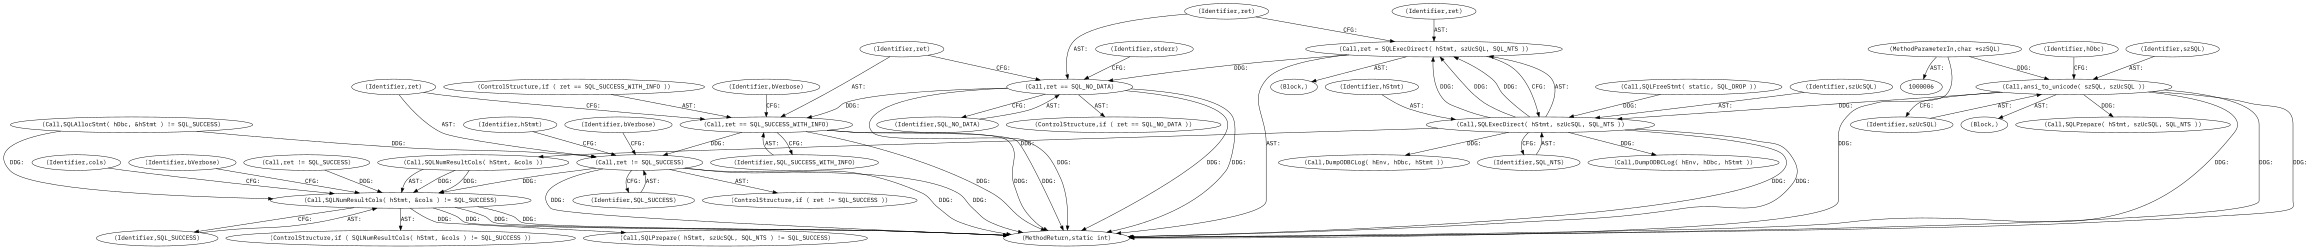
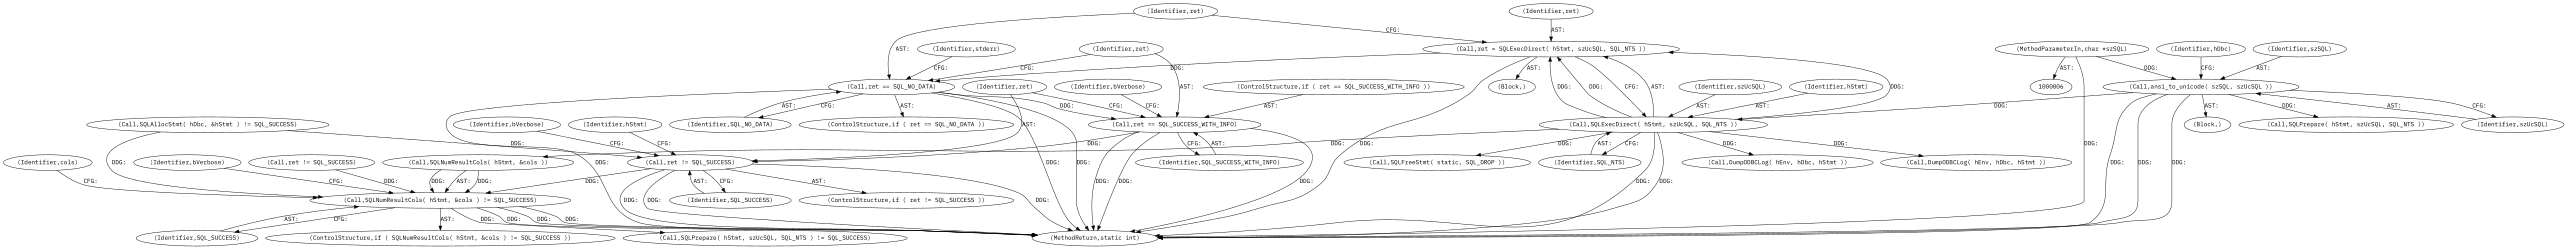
edge "(Call,SQLFreeStmt( static, SQL_DROP ))" -> "(Call,SQLExecDirect( hStmt, szUcSQL, SQL_NTS ))": reversed
edge "(Call,ret = SQLExecDirect( hStmt, szUcSQL, SQL_NTS ))" -> "(MethodReturn,static int)": label "AST: " -> "DDG: "
